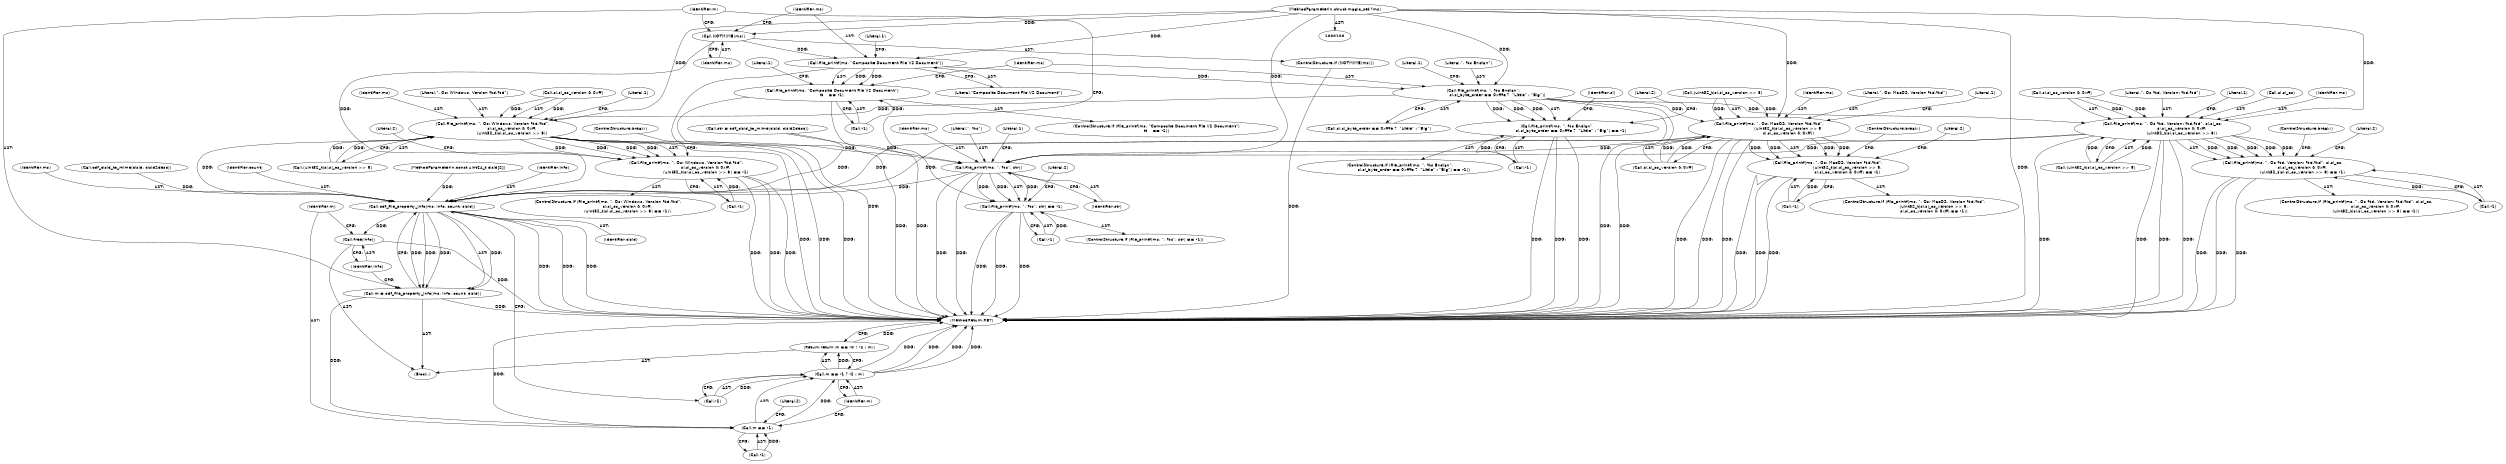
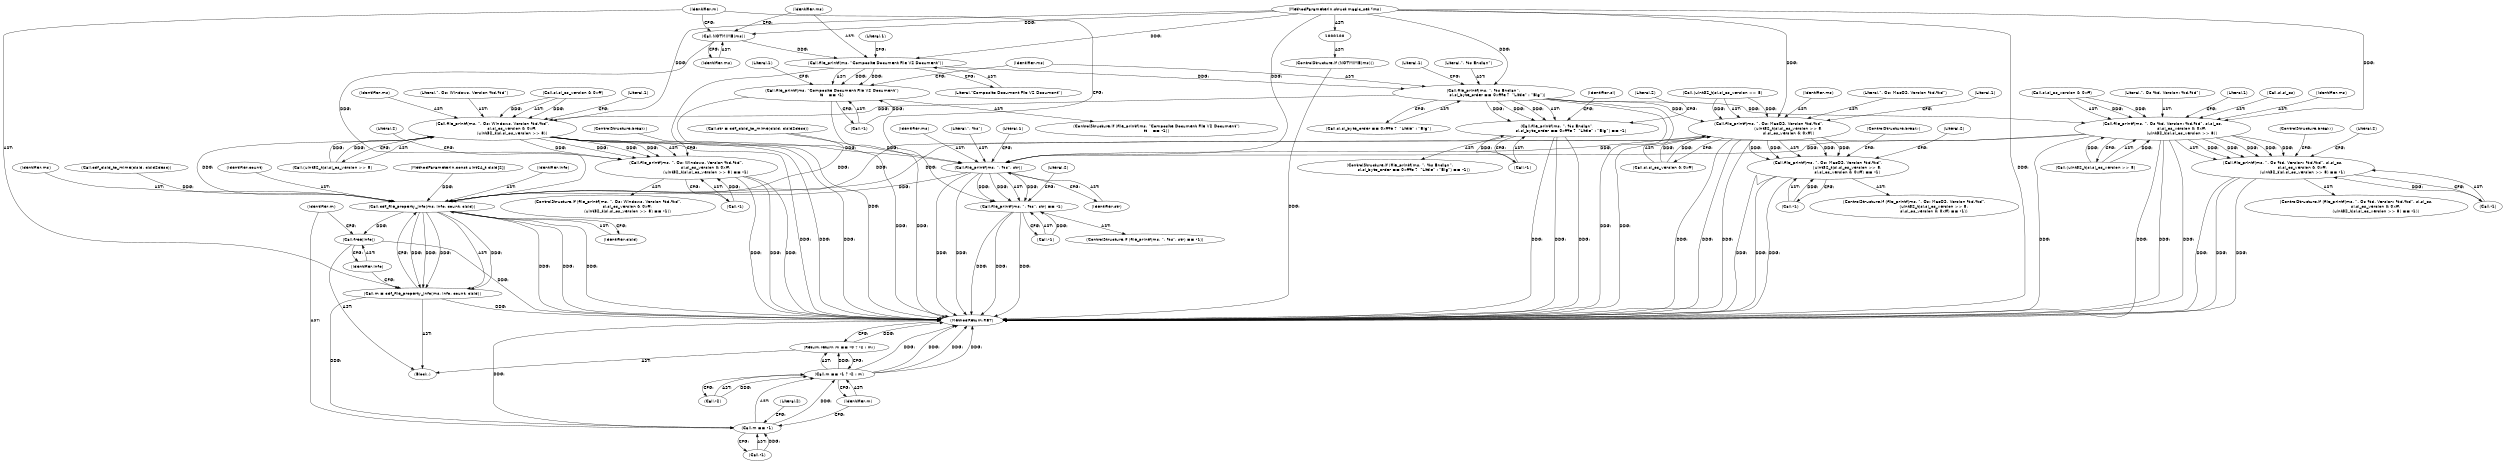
edge "(Call,NOTMIME(ms))" -> "(ControlStructure,if (NOTMIME(ms)))": now "1000100" -> "(ControlStructure,if (NOTMIME(ms)))"
edge "(Call,cdf_file_property_info(ms, info, count, clsid))" -> "(Call,-2)": now "(Call,cdf_file_property_info(ms, info, count, clsid))" -> "(Identifier,clsid)"
